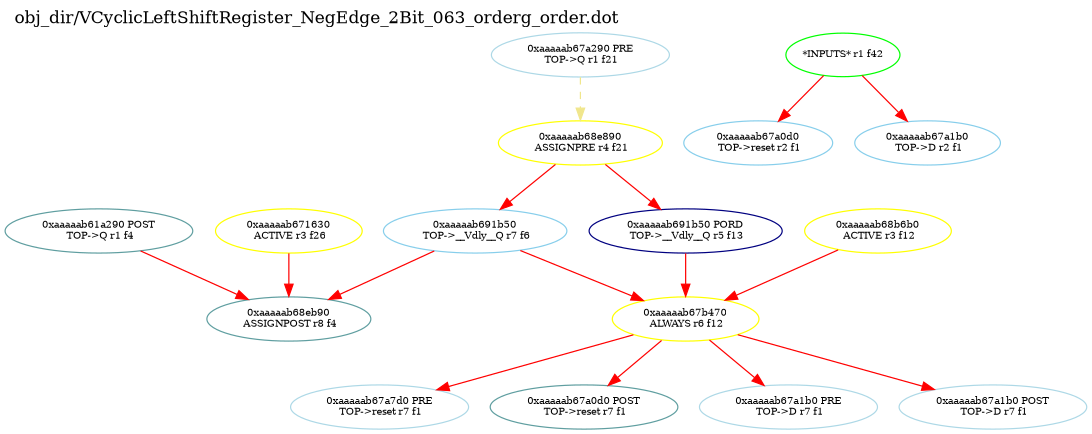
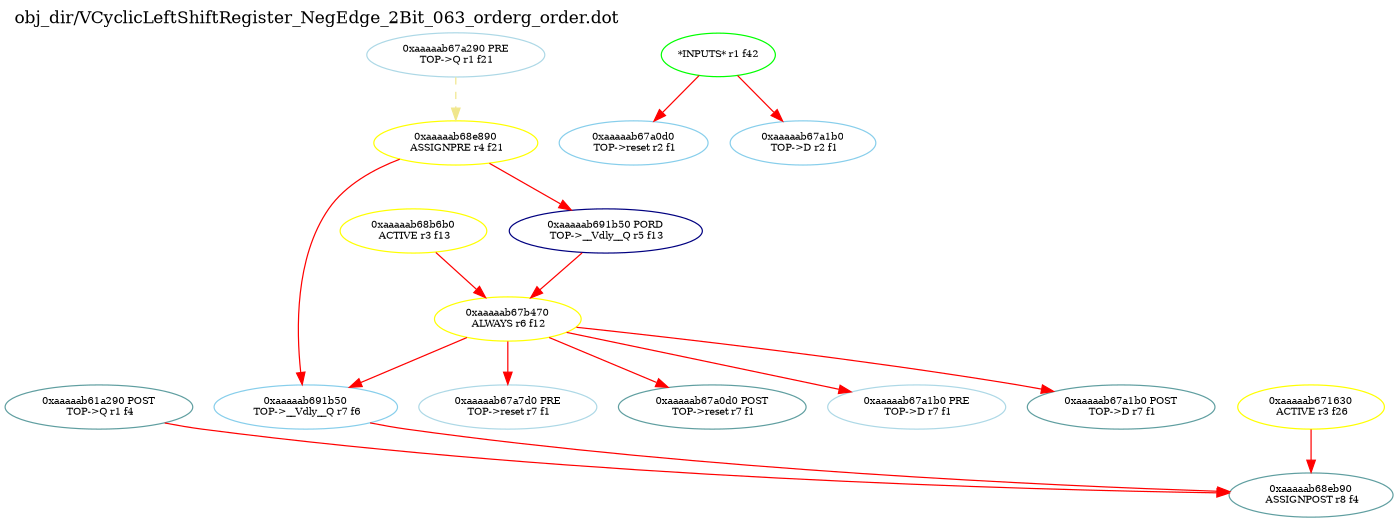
node "0xaaaaab68b6b0 ACTIVE r3 f12": label "0xaaaaab68b6b0 ACTIVE r3 f12" -> "0xaaaaab68b6b0 ACTIVE r3 f13"
edge "0xaaaaab691b50 TOP->__Vdly__Q r7 f6" -> "0xaaaaab67b470 ALWAYS r6 f12": reversed
node "0xaaaaab67a1b0 POST TOP->D r7 f1": color lightblue -> CadetBlue
